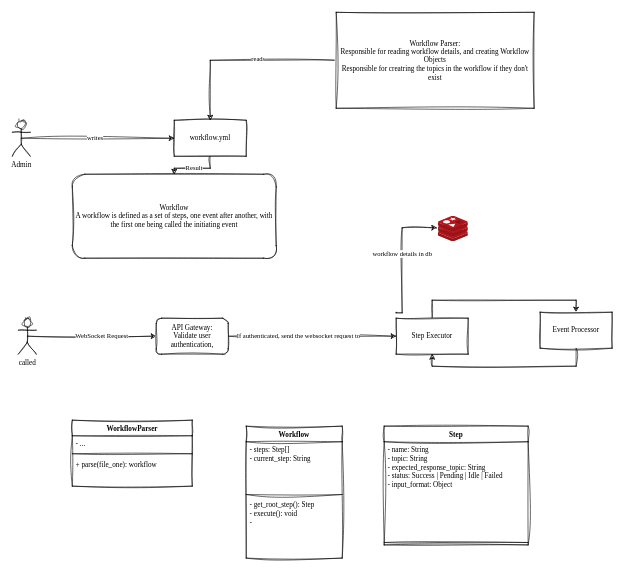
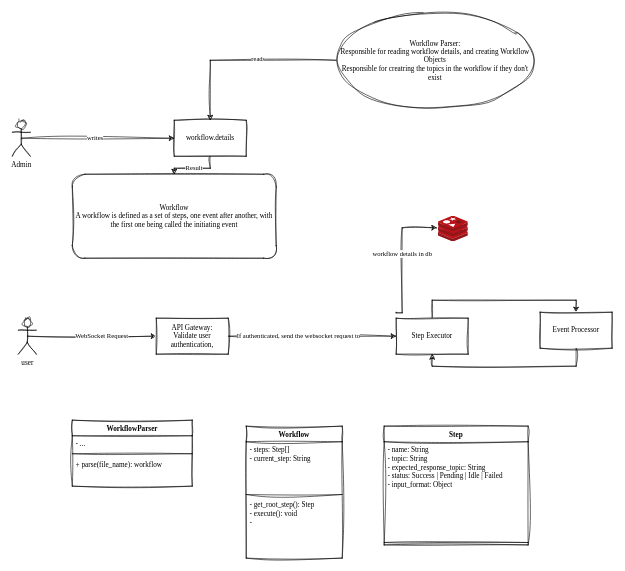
node "Workflow Parser: Responsible for reading workflow details, and creating Workflow Objects Responsible for creatring the topics in the workflow if they don't exist": shape rectangle -> ellipse
node "workflow.yml": label "workflow.yml" -> "workflow.details"
node "API Gateway: Validate user authentication,": shape rounded rectangle -> rectangle
node "called": label "called" -> "user"
node "+ parse(file_one): workflow": label "+ parse(file_one): workflow" -> "+ parse(file_name): workflow"
